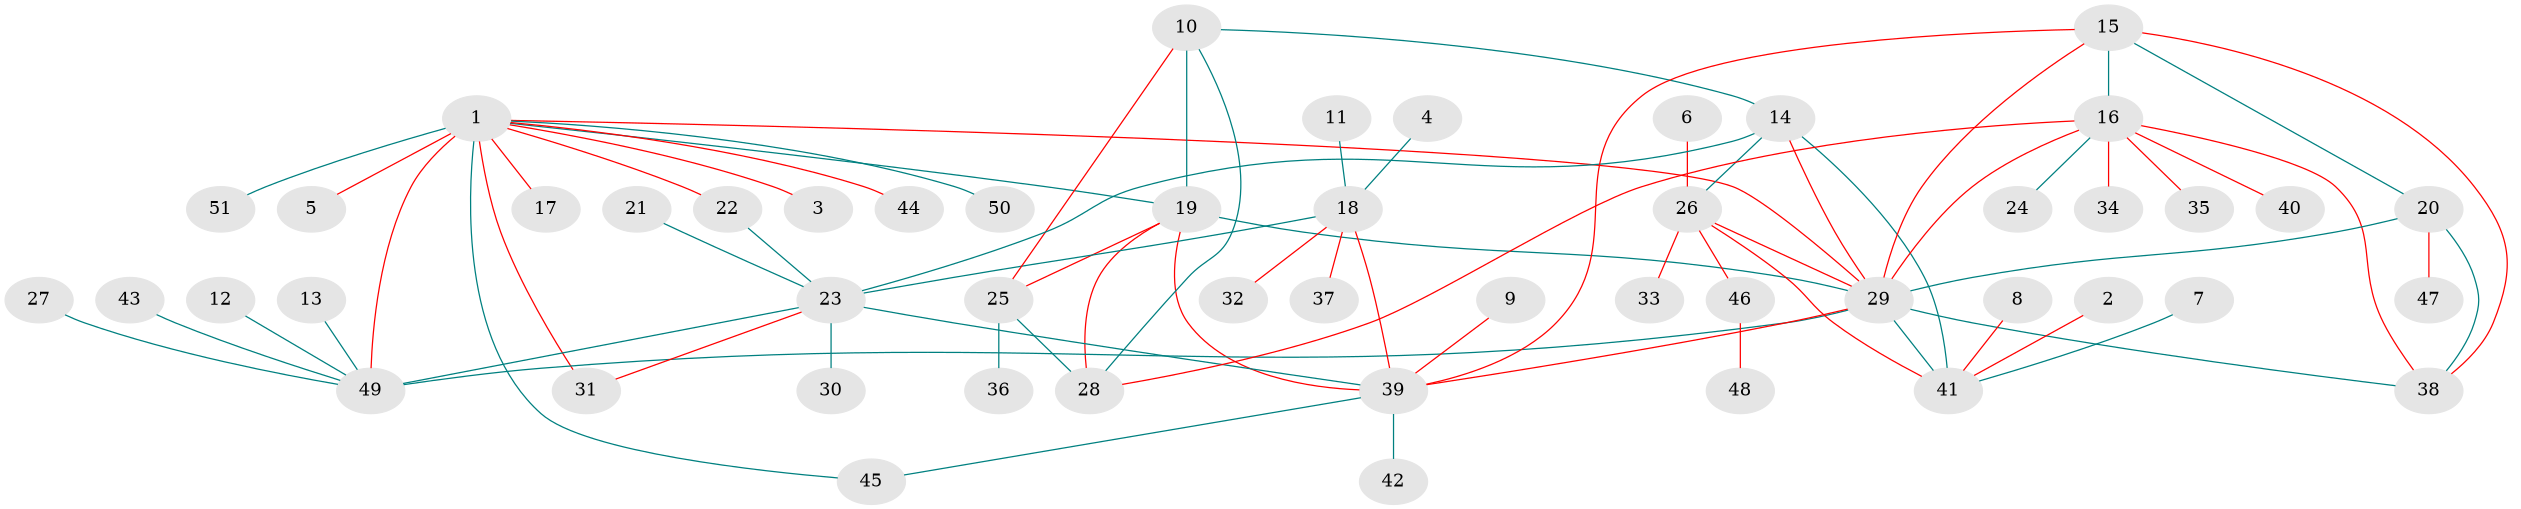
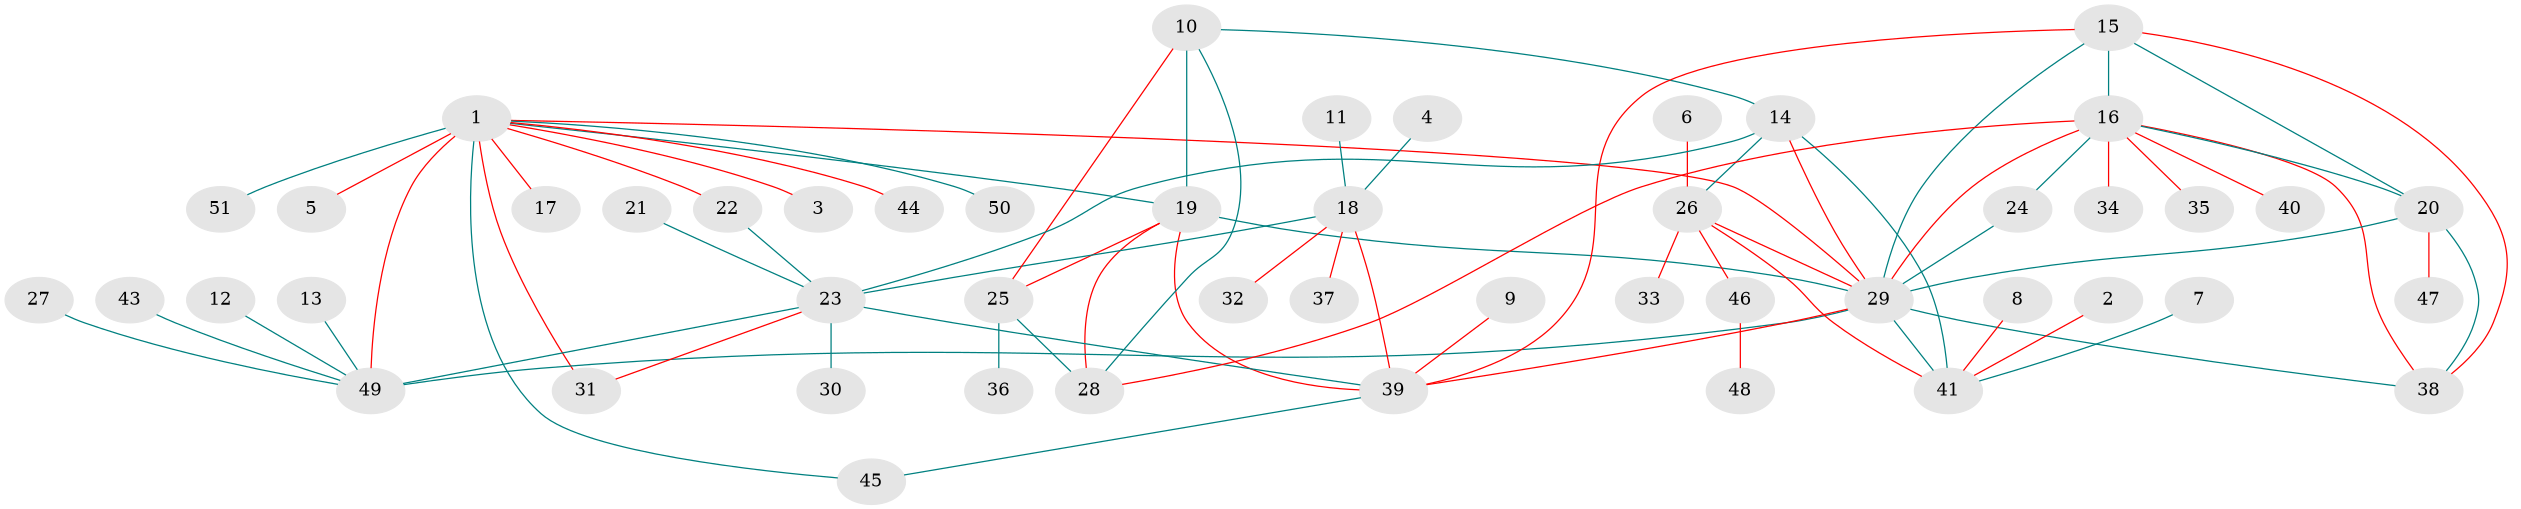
edge "15" -- "29": color red -> teal
edge "16" -- "20": added
edge "24" -- "29": added
node "42": removed
